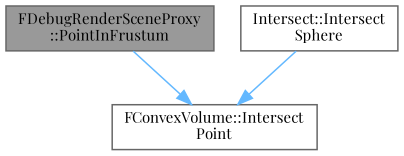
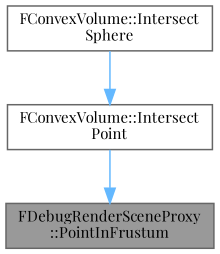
node "Intersect::Intersect Sphere": label "Intersect::Intersect Sphere" -> "FConvexVolume::Intersect Sphere"
edge "FDebugRenderSceneProxy ::PointInFrustum" -> "FConvexVolume::Intersect Point": reversed
